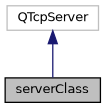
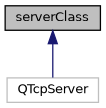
edge "serverClass" -> "QTcpServer": reversed
